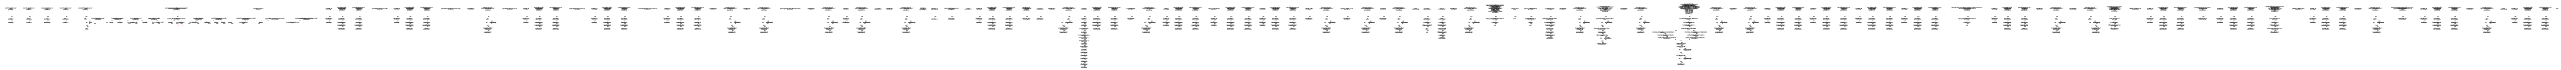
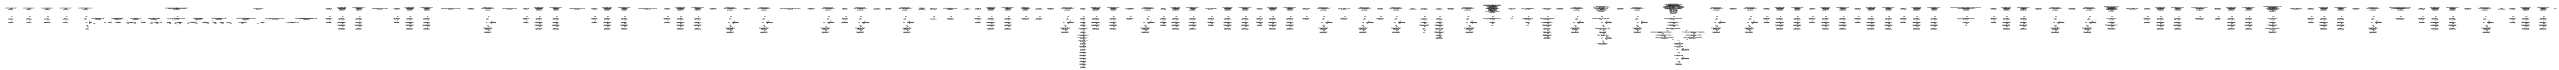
node "596_ bool claimed_TOD30 = false; 3649-new_variable-597-597": removed
